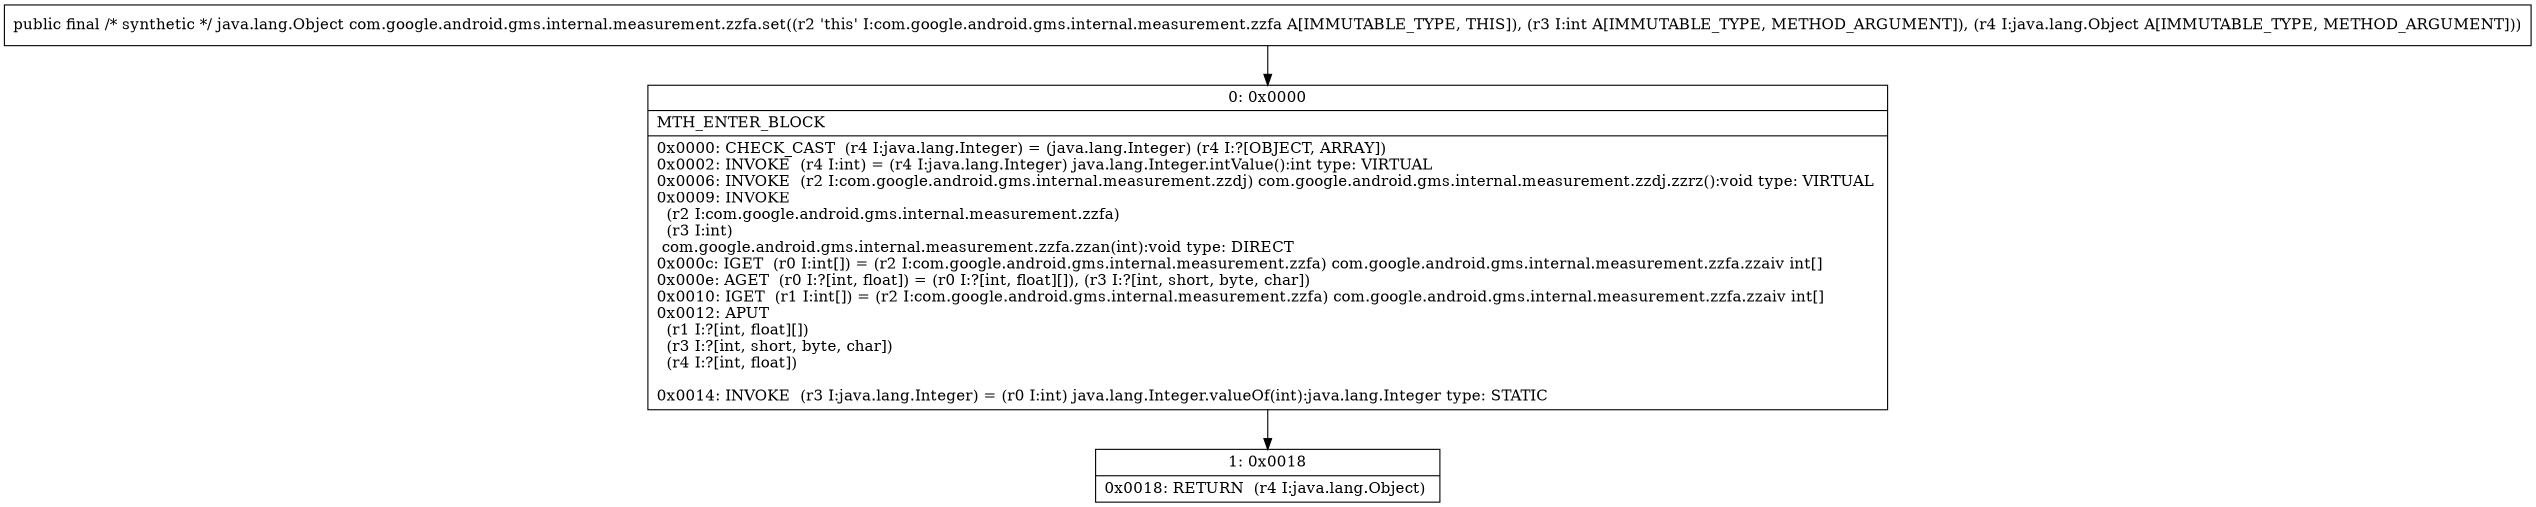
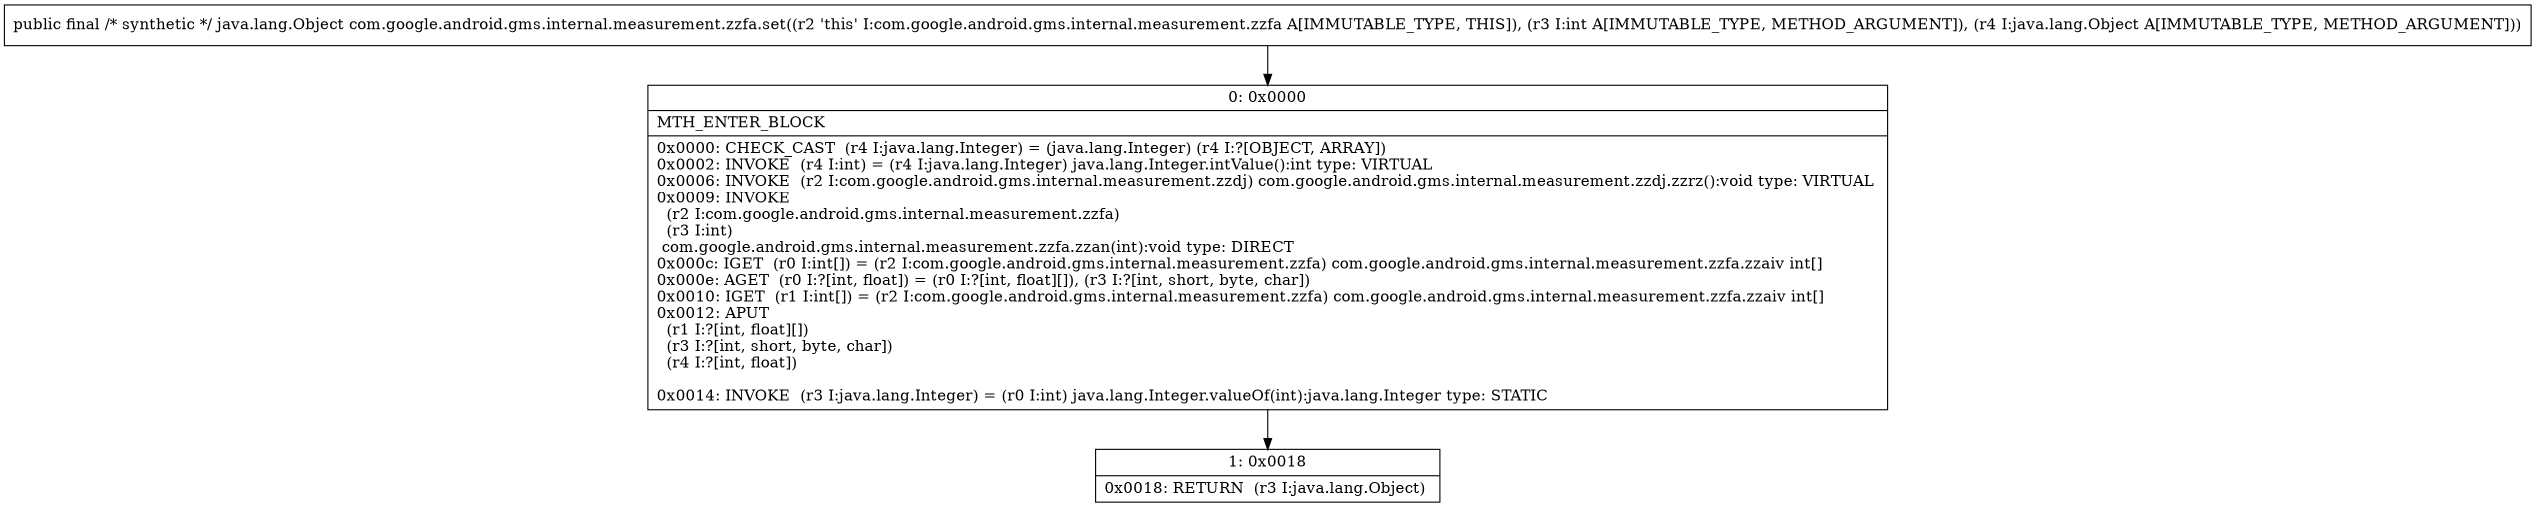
node "1: 0x0018": text "0x0018: RETURN  (r4 I:java.lang.Object)" -> "0x0018: RETURN  (r3 I:java.lang.Object)"
